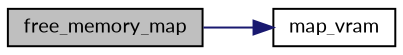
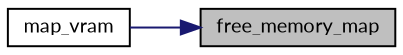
edge "free_memory_map" -> "map_vram": reversed
